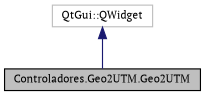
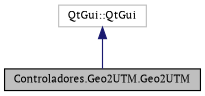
node "QtGui::QWidget": label "QtGui::QWidget" -> "QtGui::QtGui"
